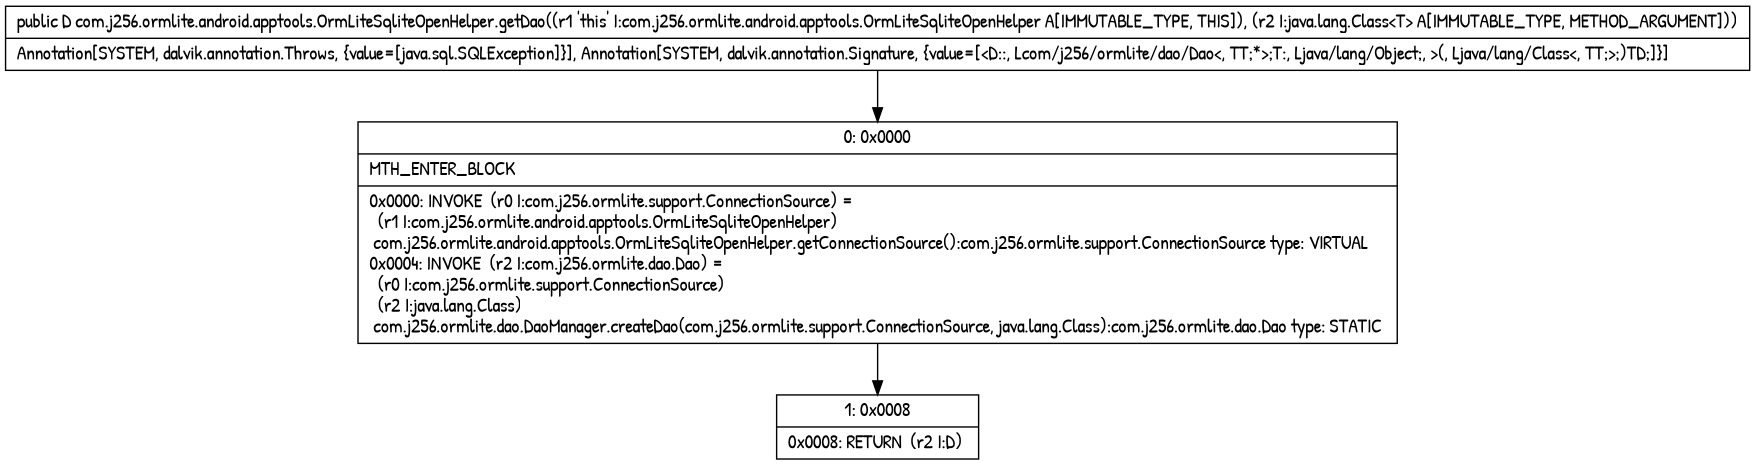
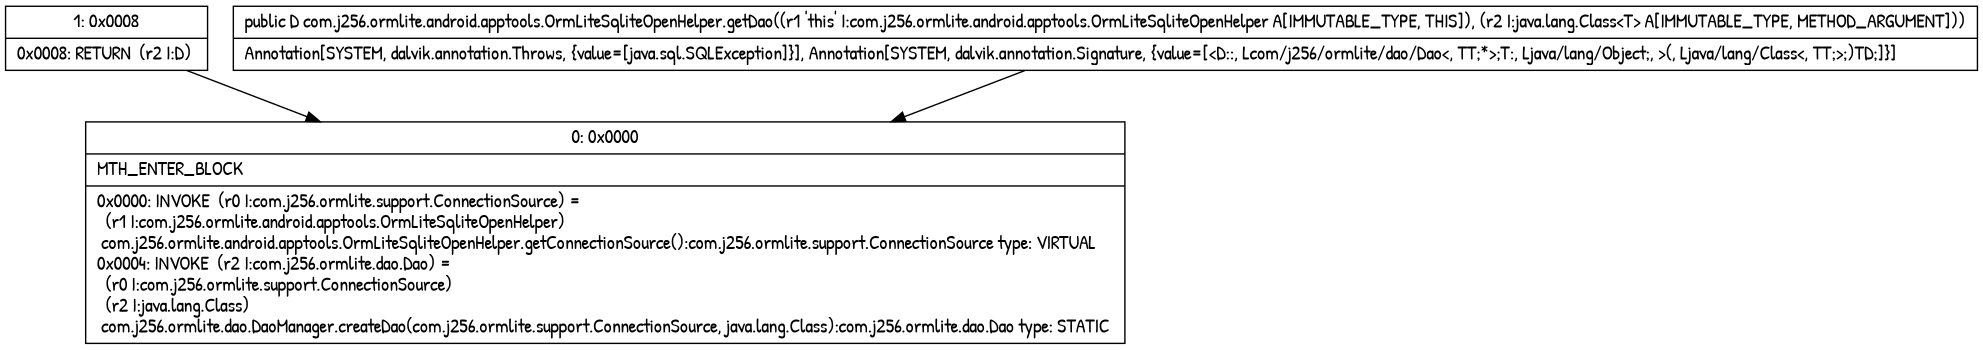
edge "0: 0x0000" -> "1: 0x0008": reversed
